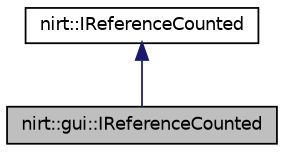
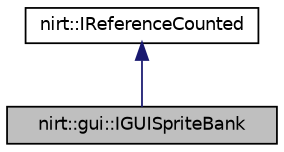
node "nirt::gui::IReferenceCounted": label "nirt::gui::IReferenceCounted" -> "nirt::gui::IGUISpriteBank"
